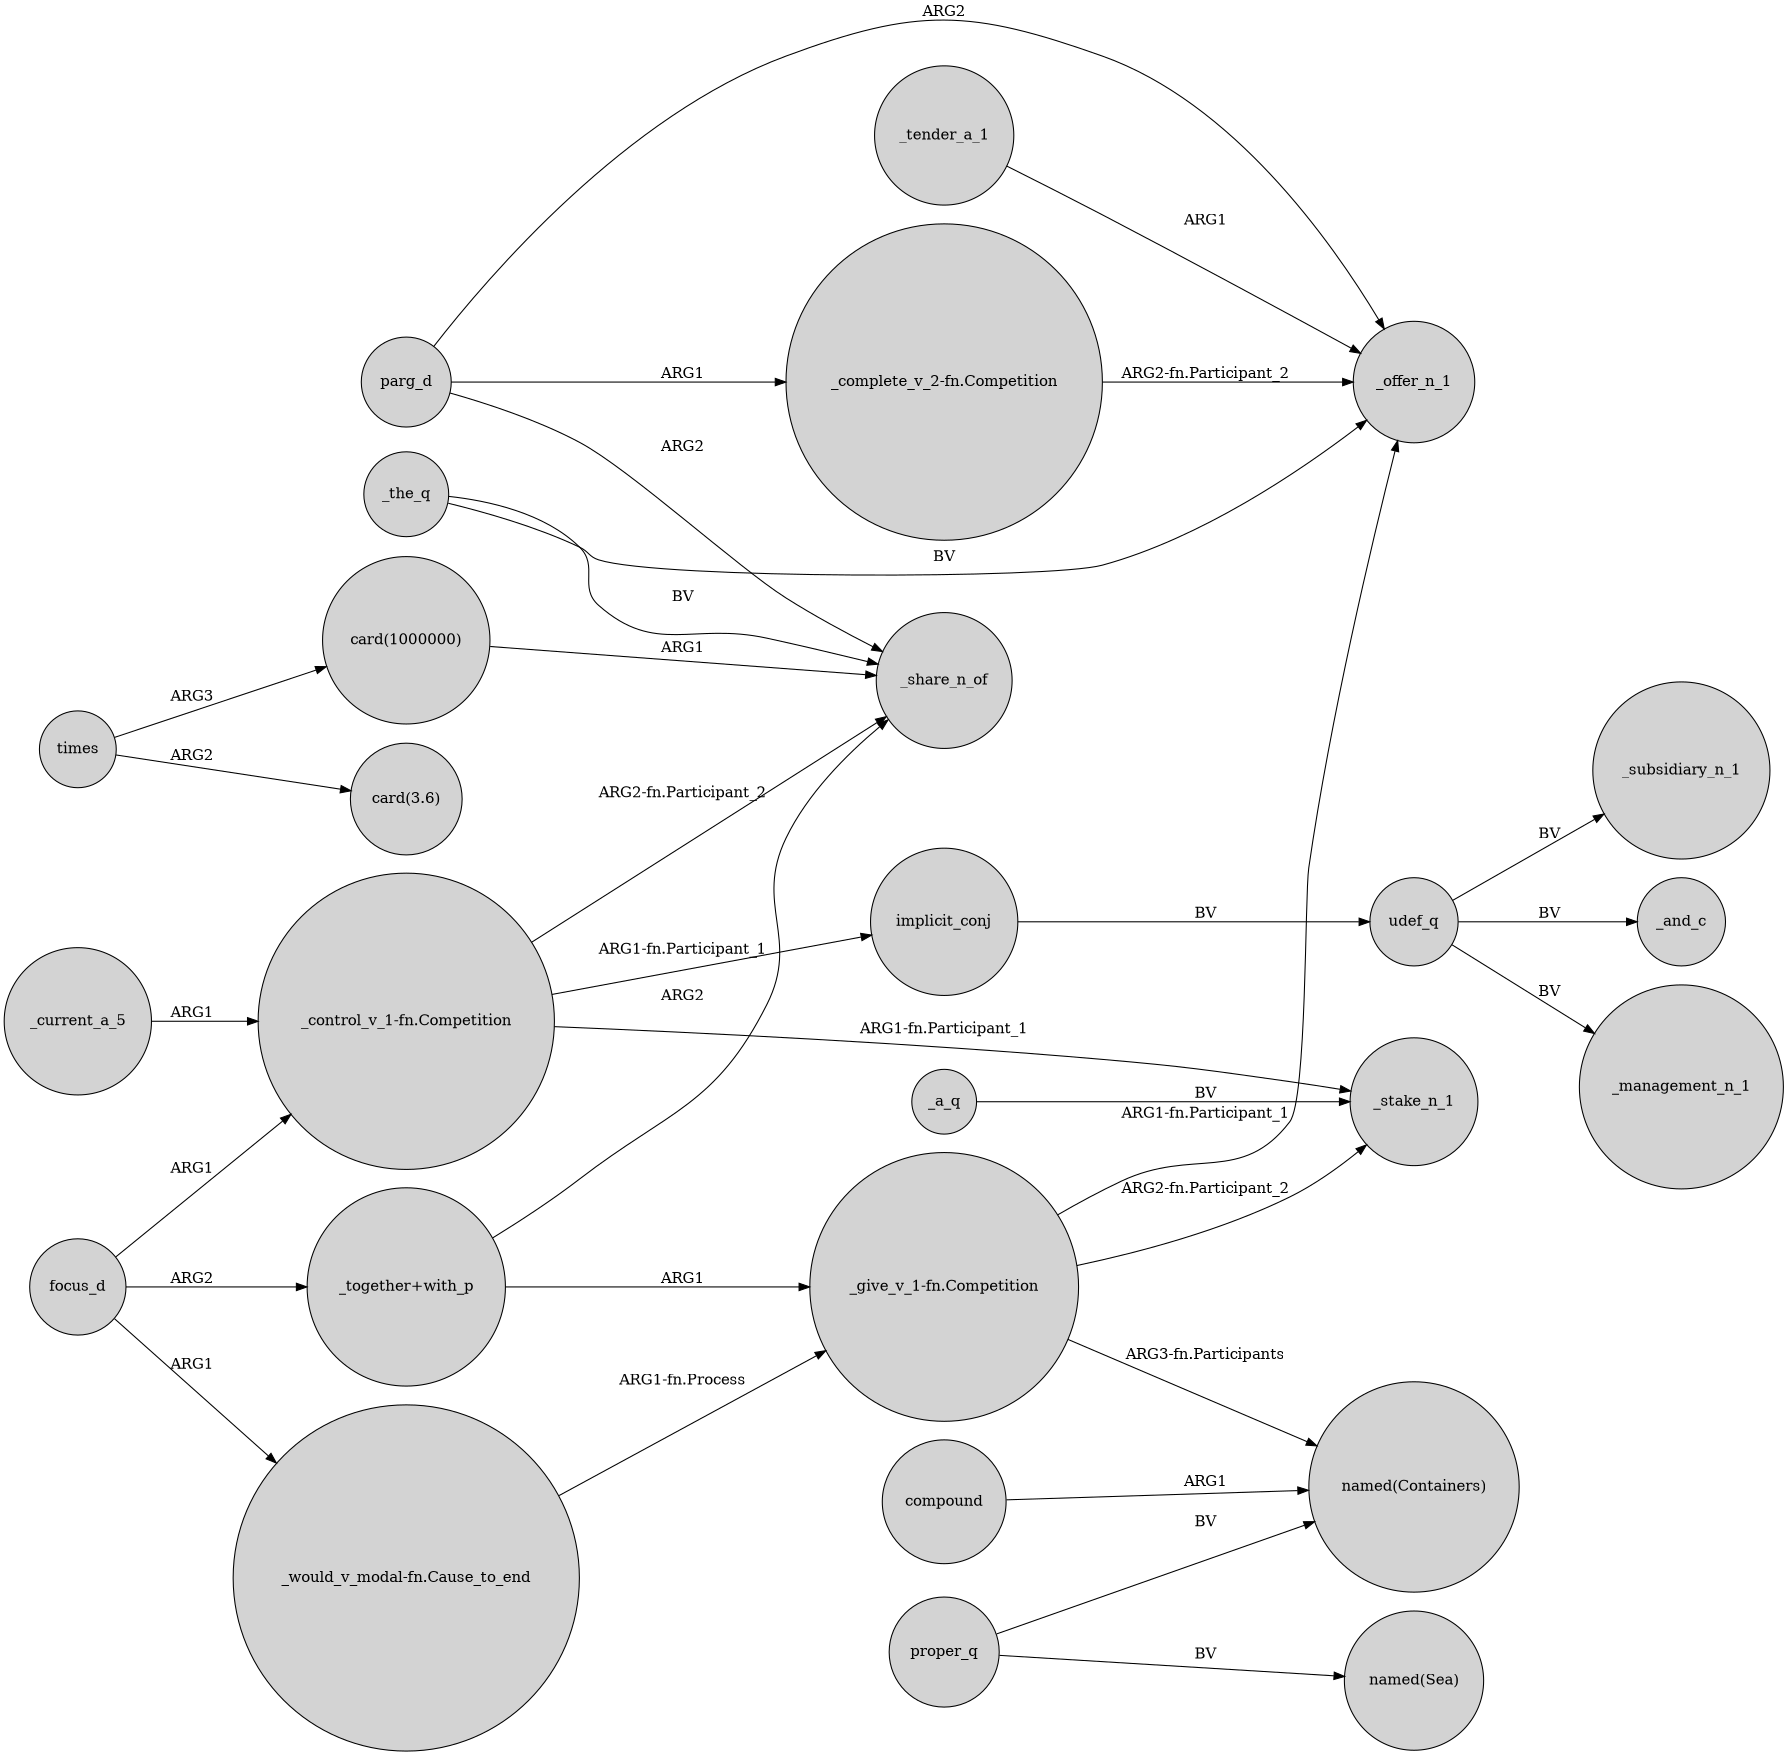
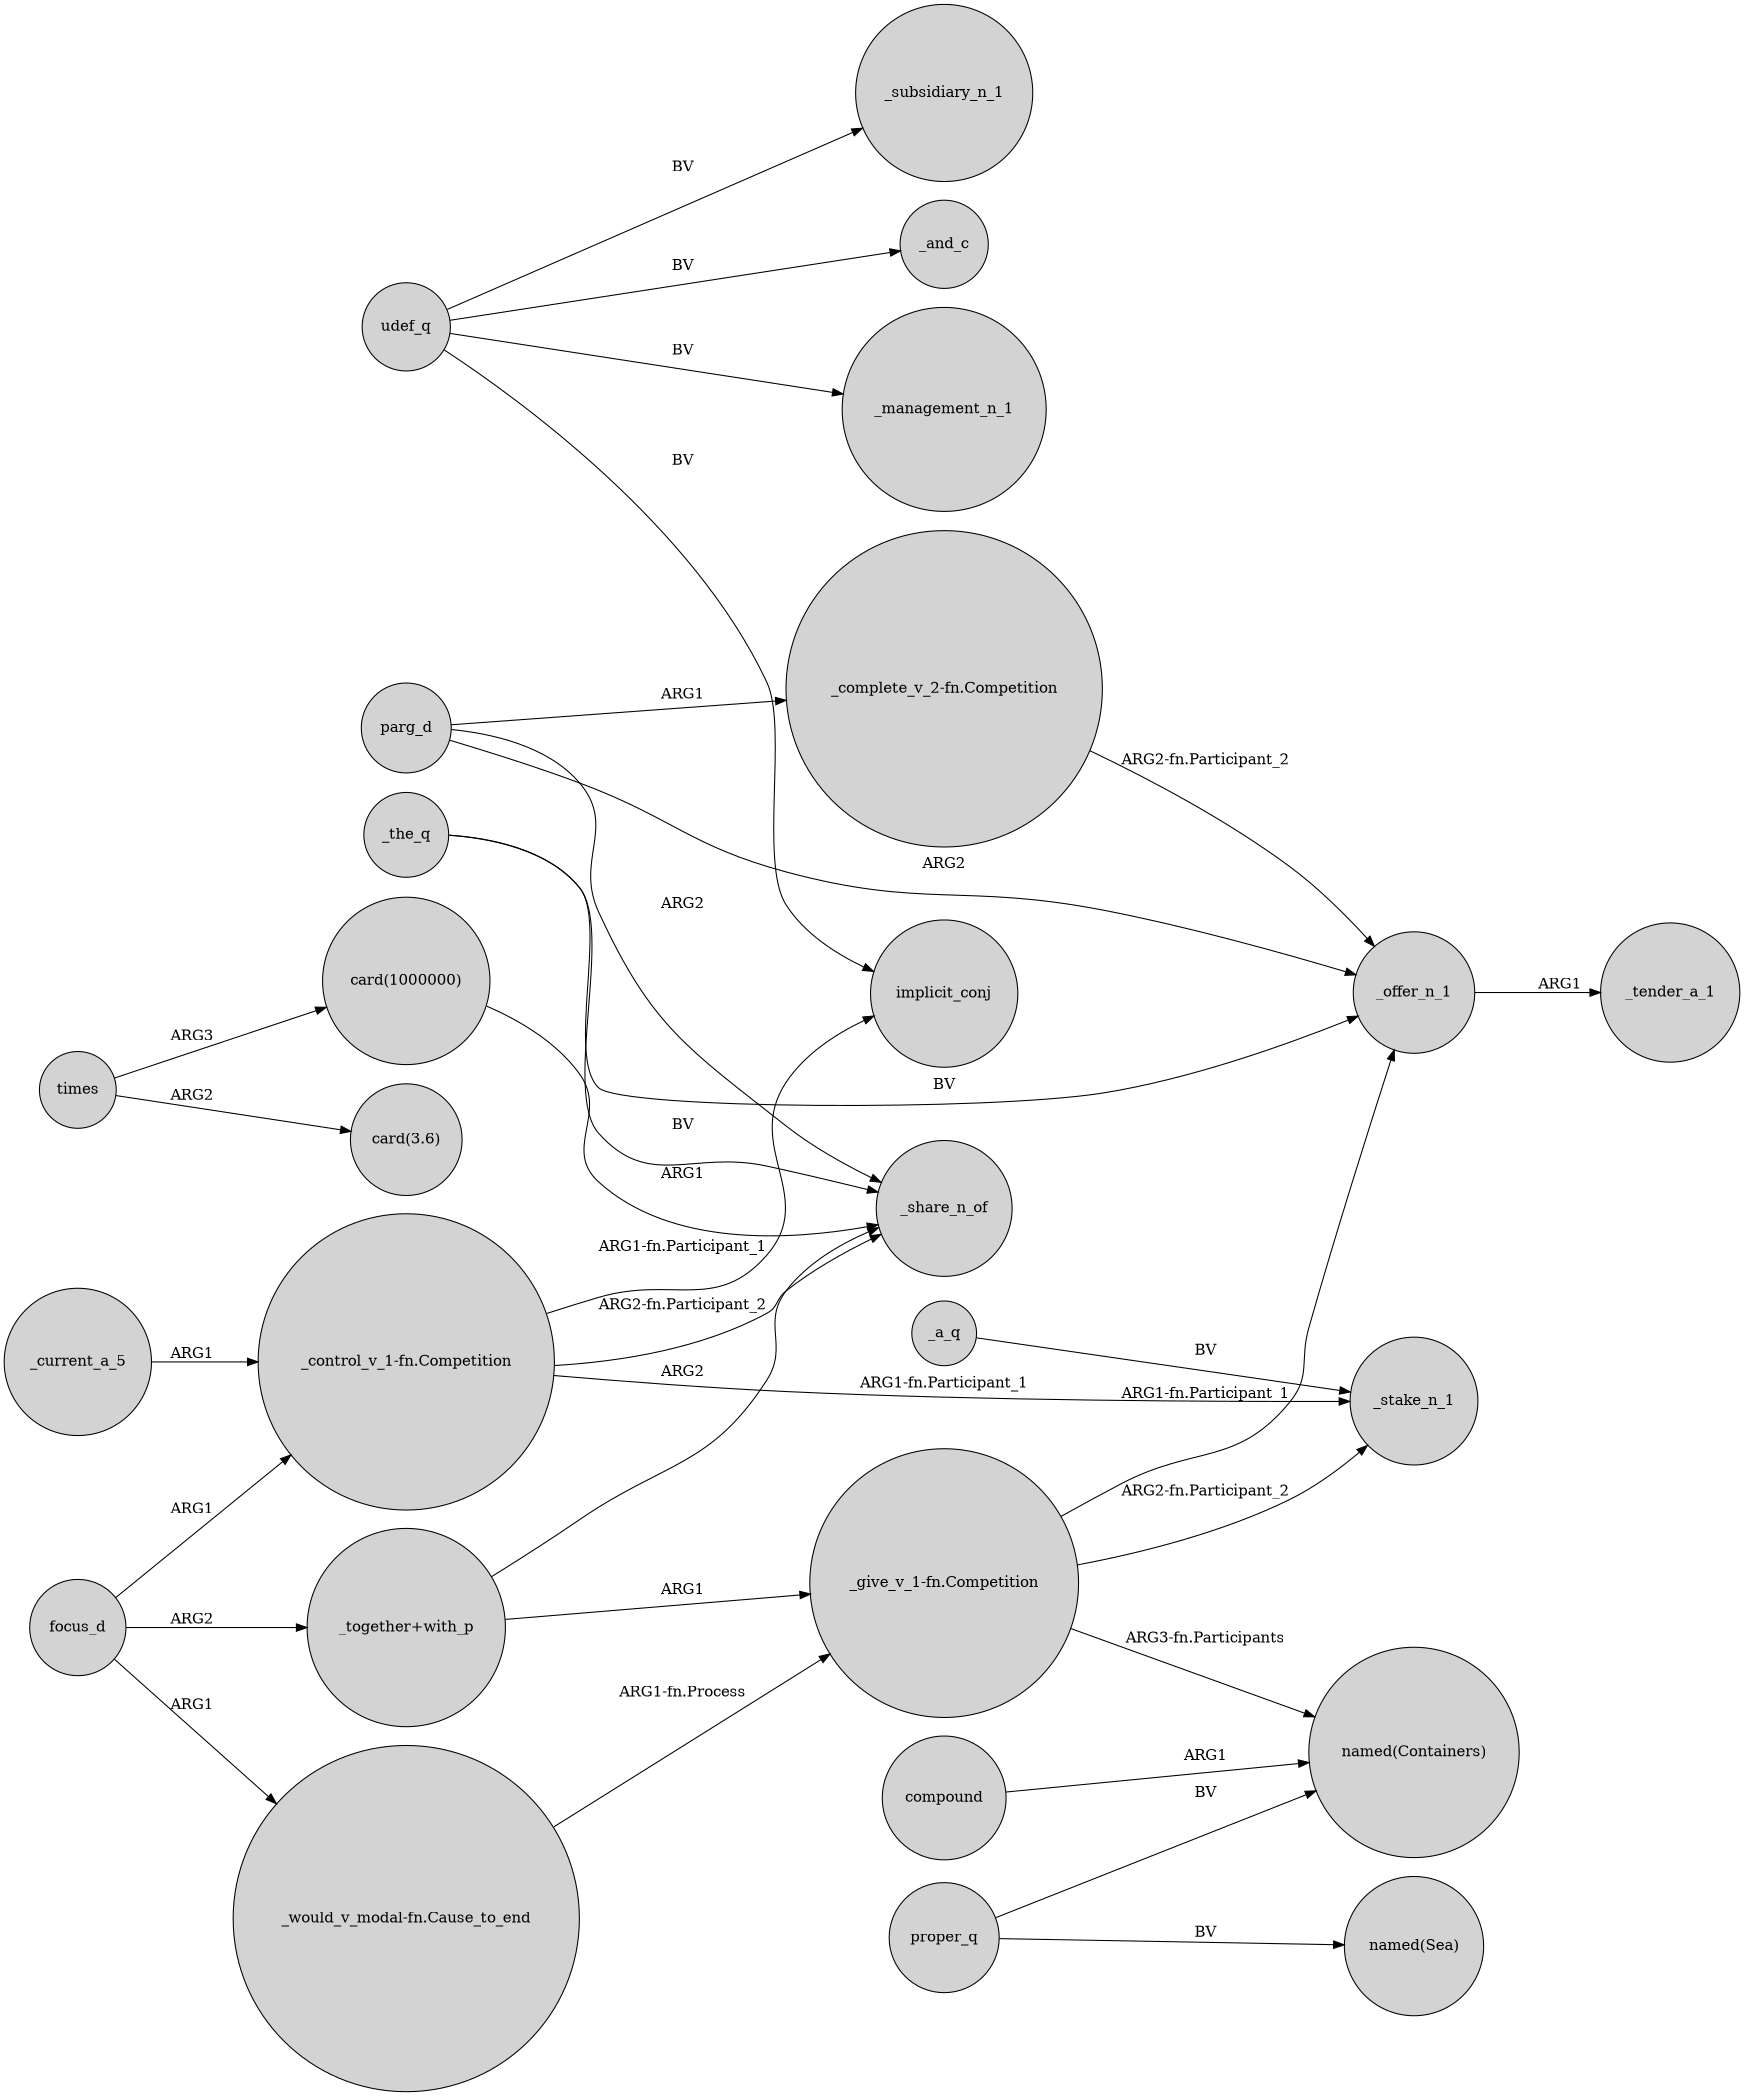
edge "_tender_a_1" -> "_offer_n_1": reversed
edge "implicit_conj" -> "udef_q": reversed
